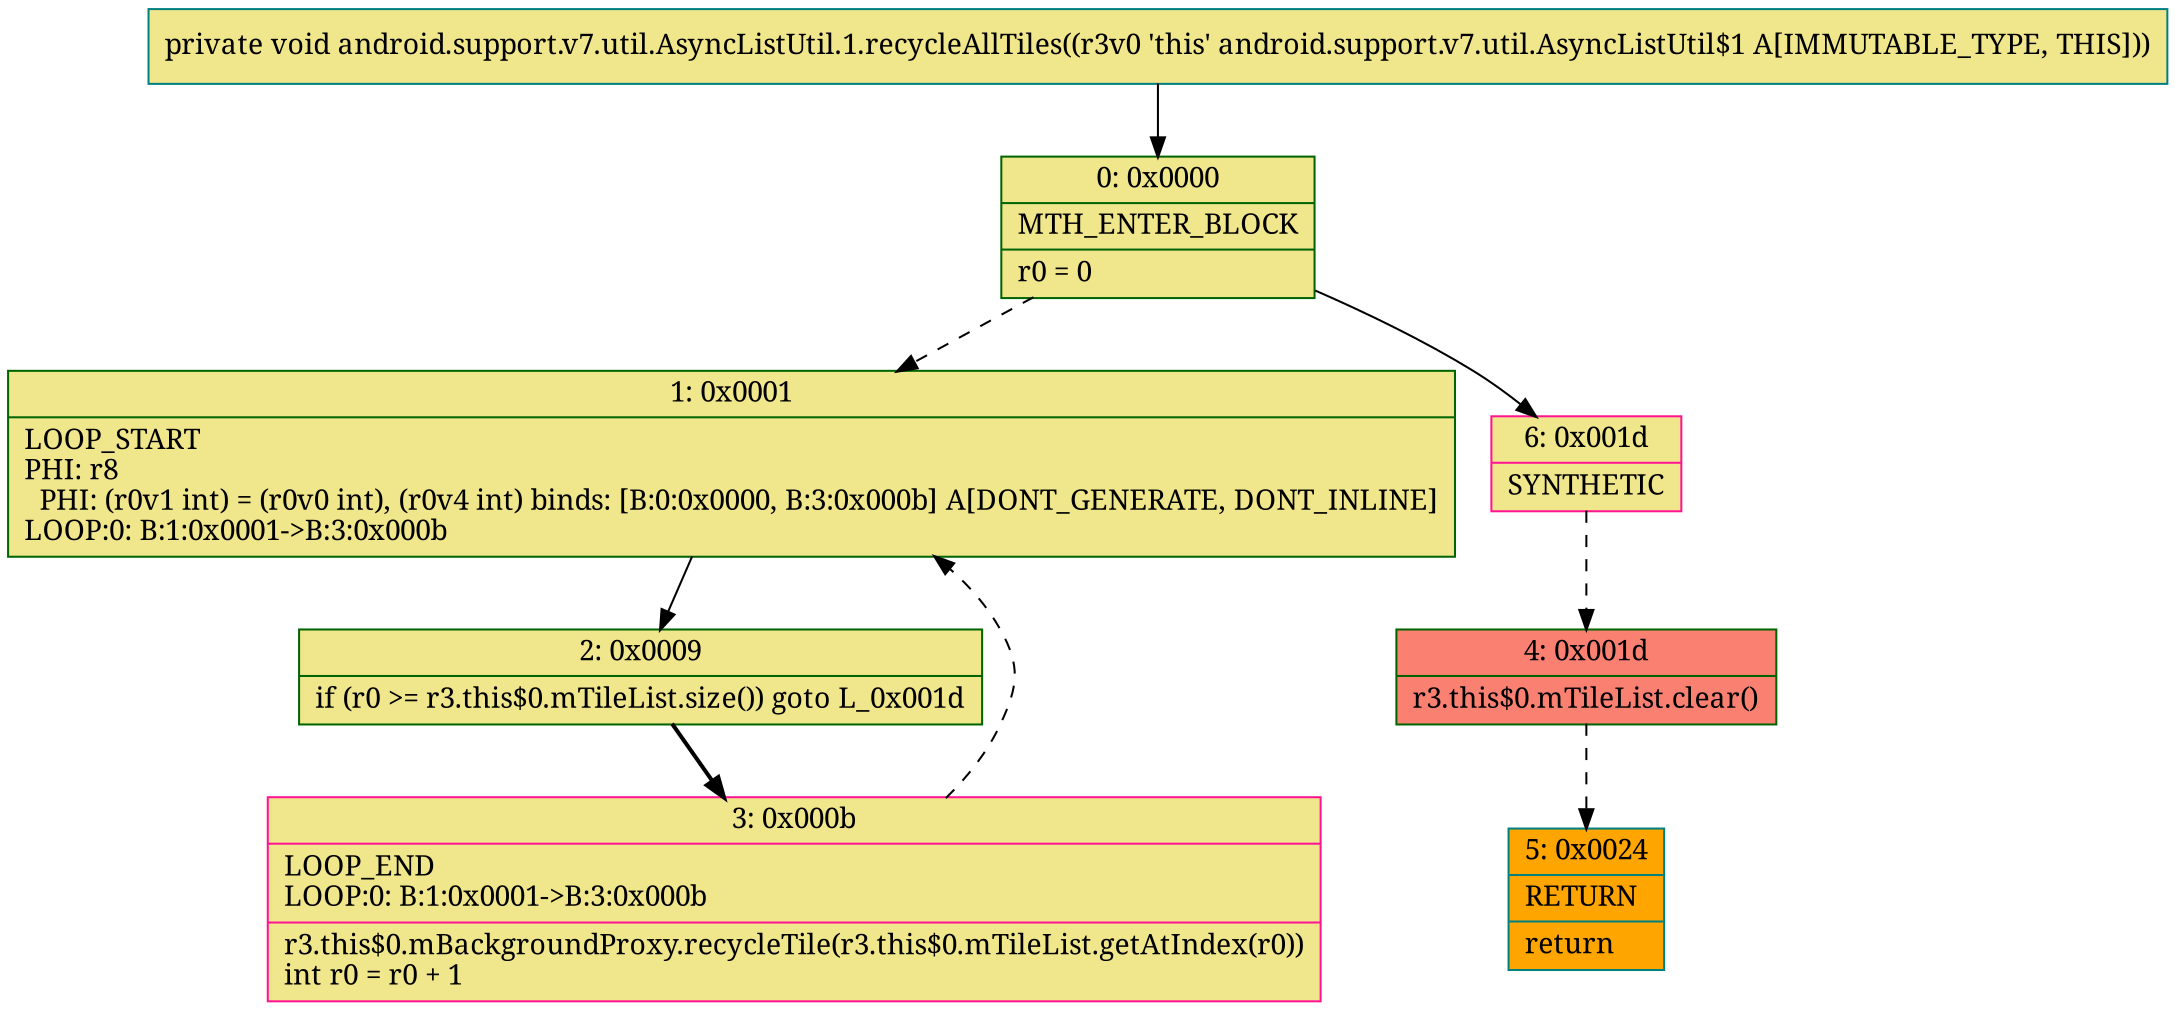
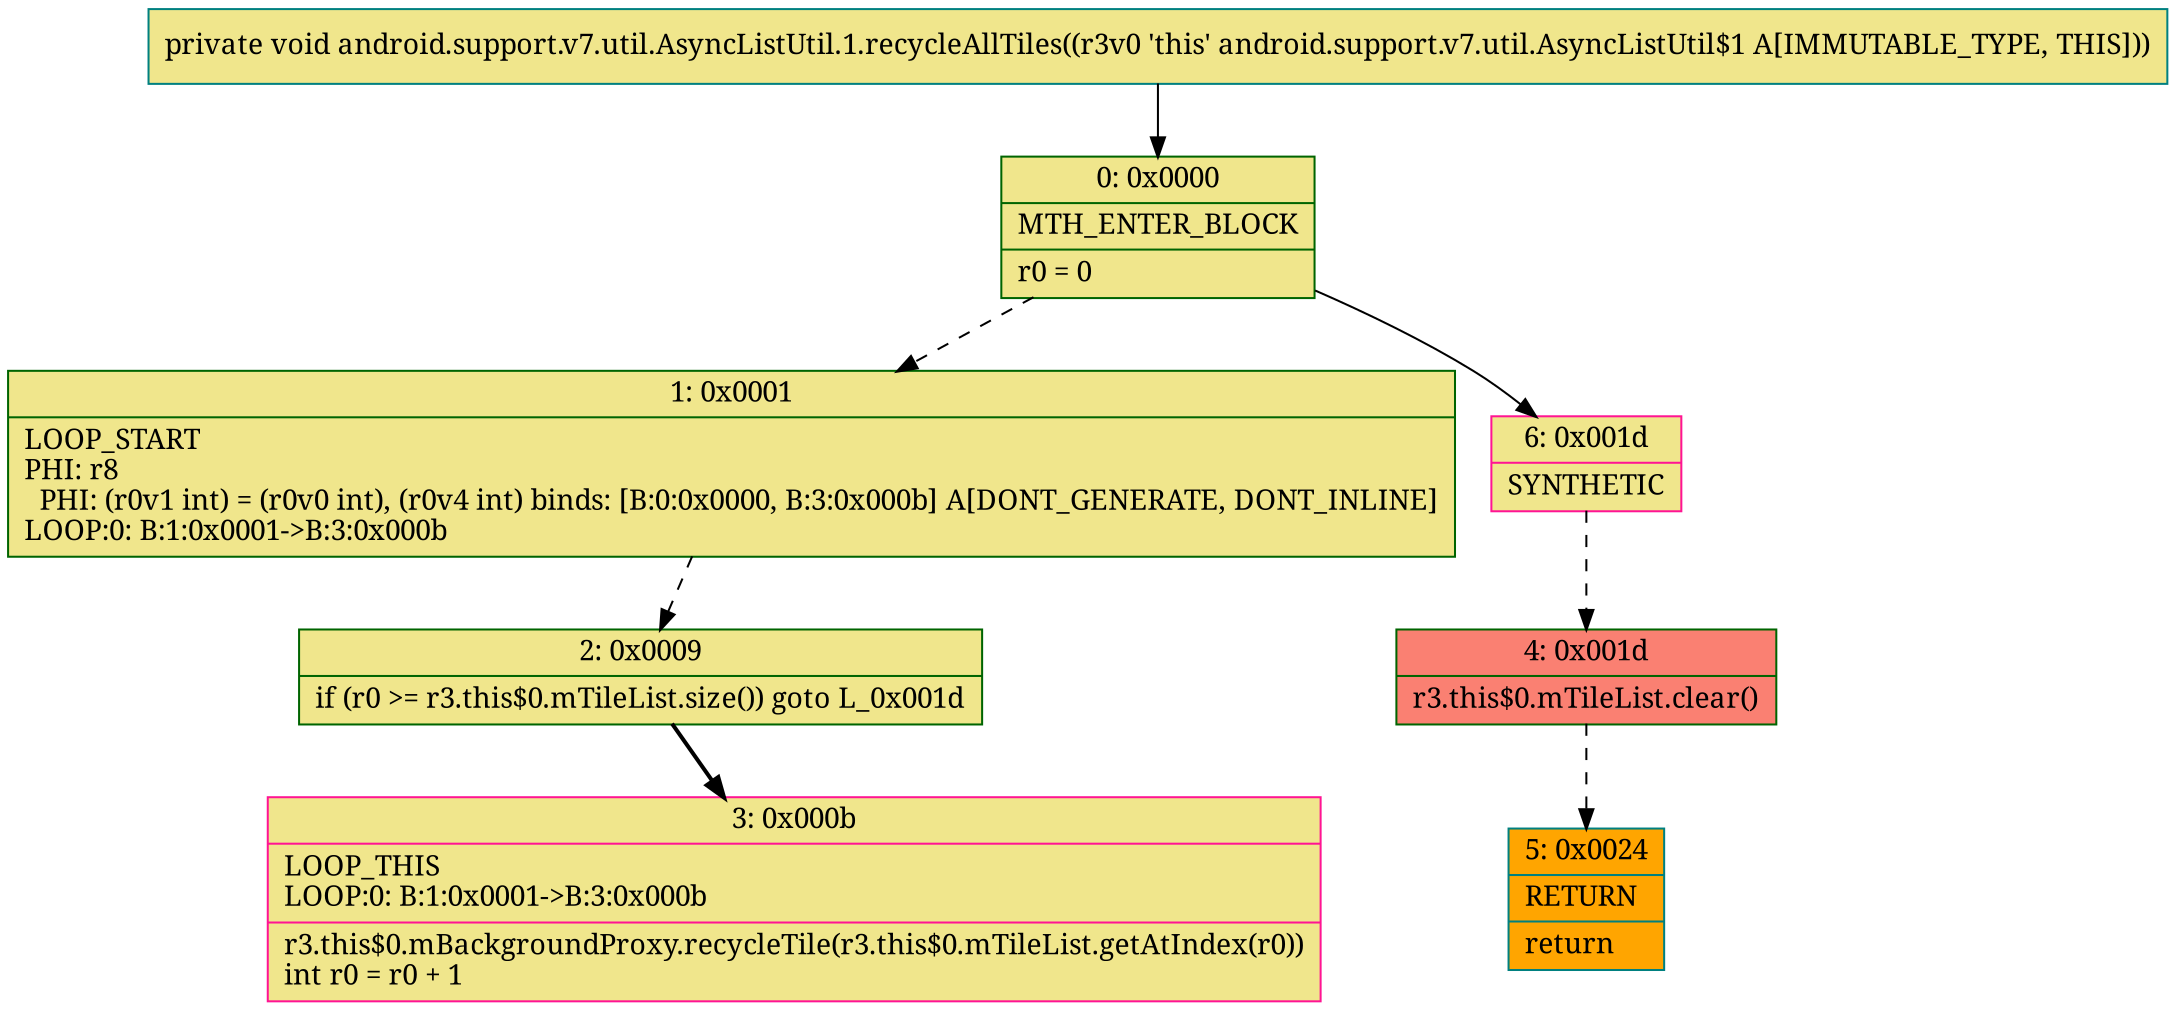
edge "1: 0x0001" -> "2: 0x0009": style solid -> dashed
edge "3: 0x000b" -> "1: 0x0001": removed
node "3: 0x000b": text "LOOP_END" -> "LOOP_THIS"
